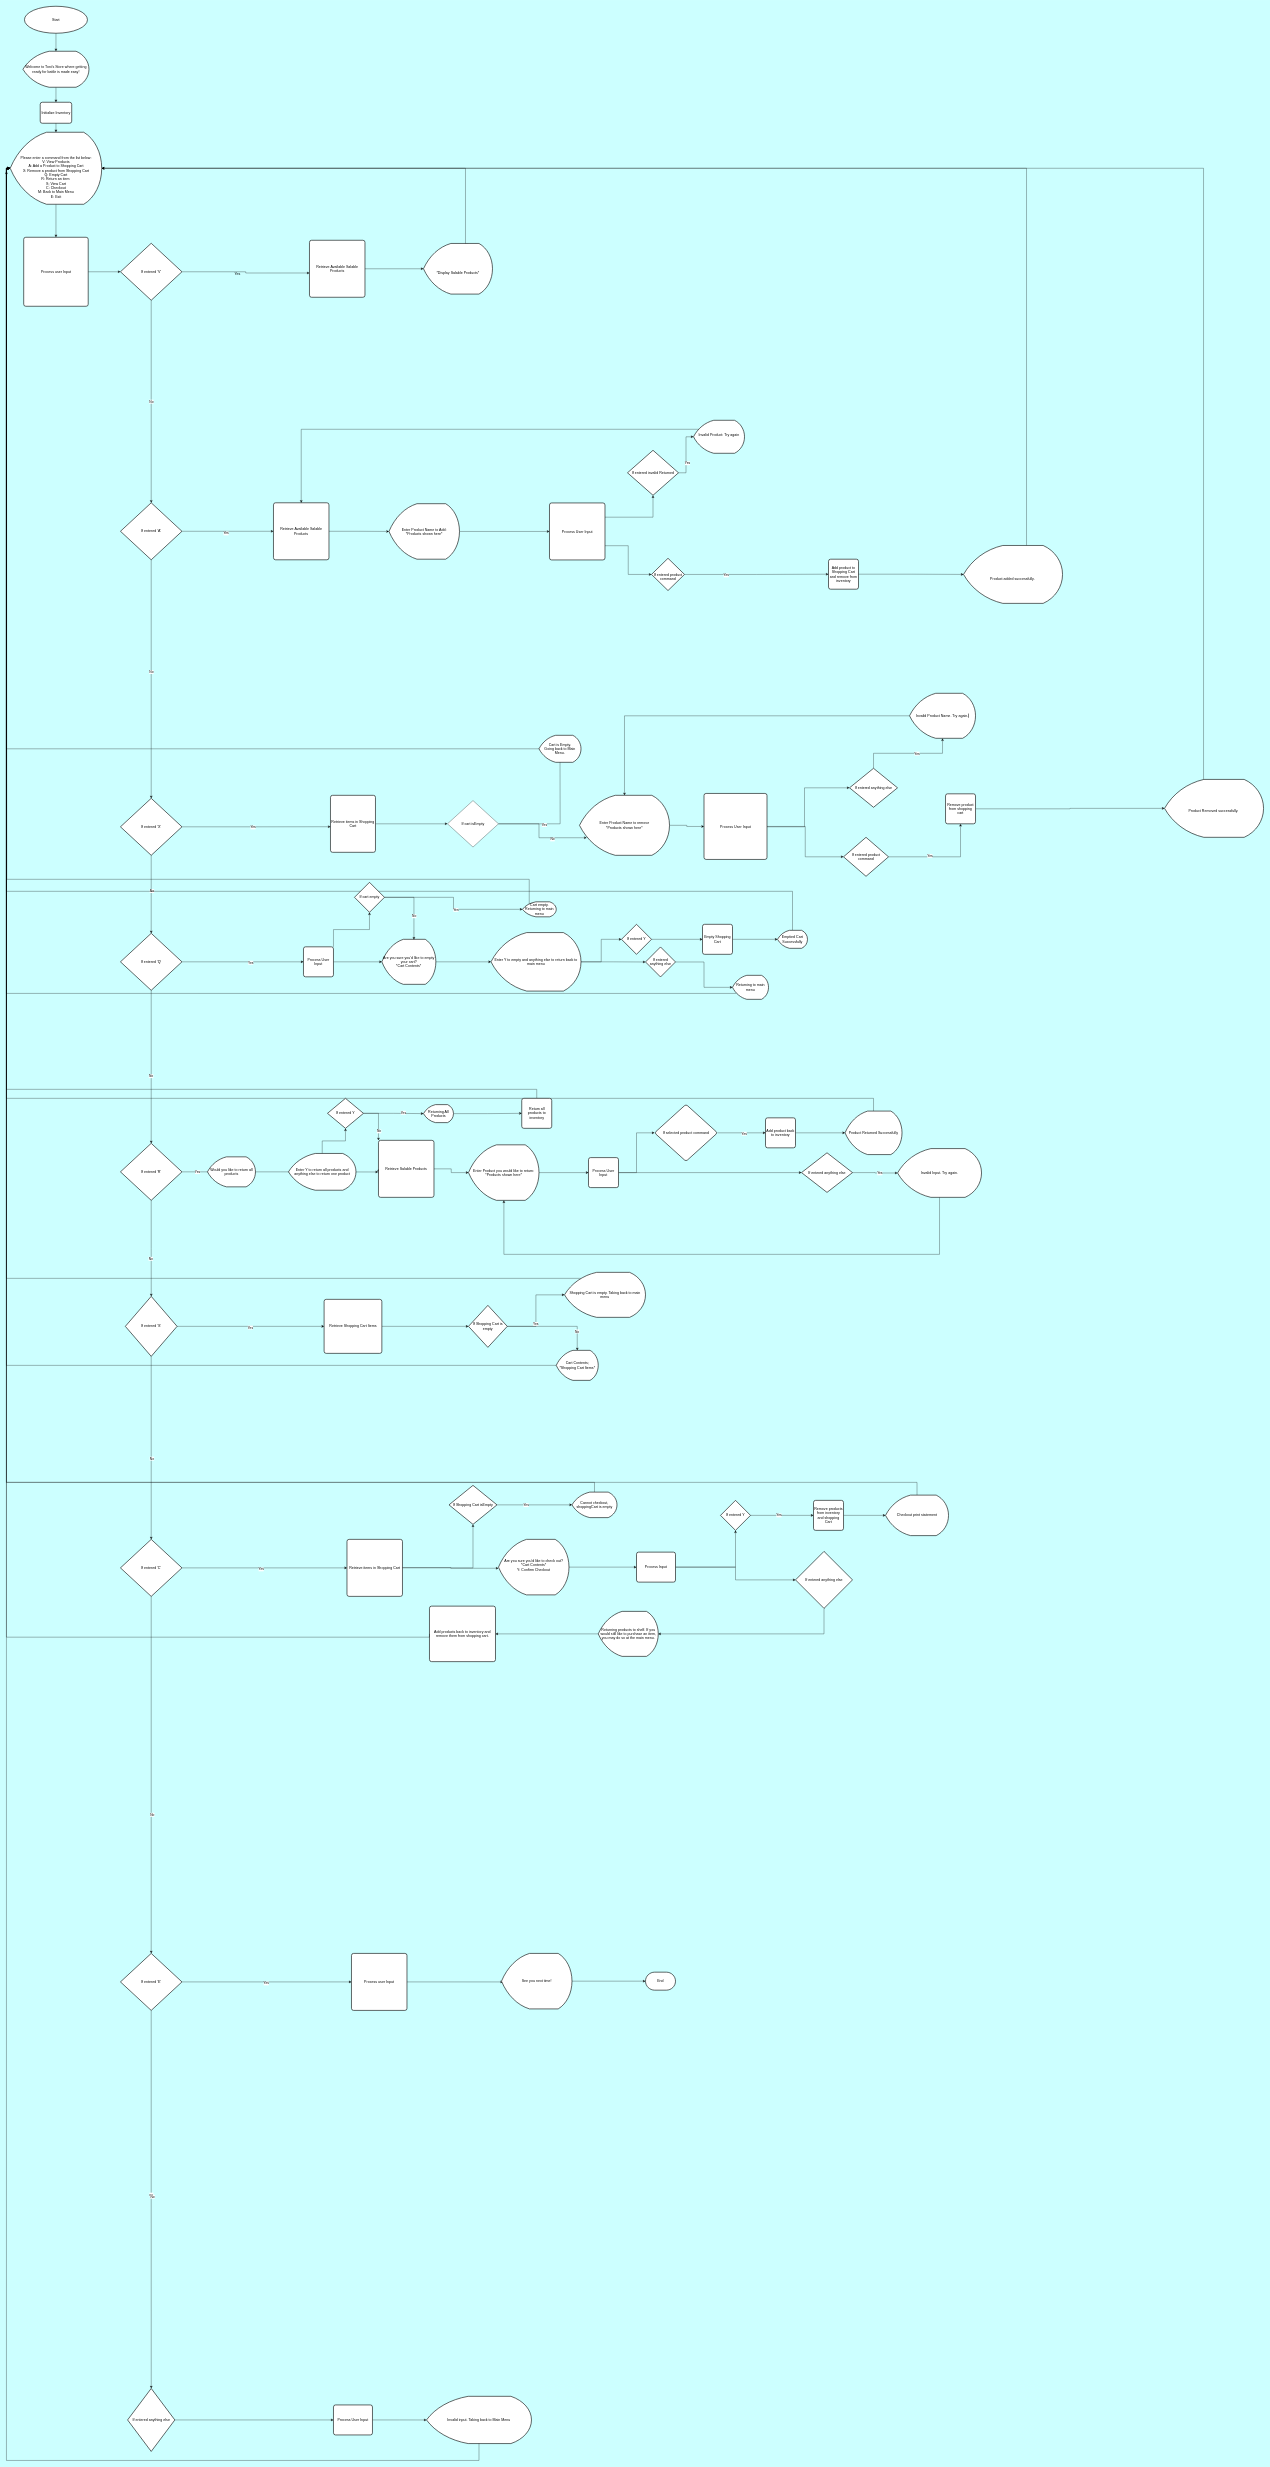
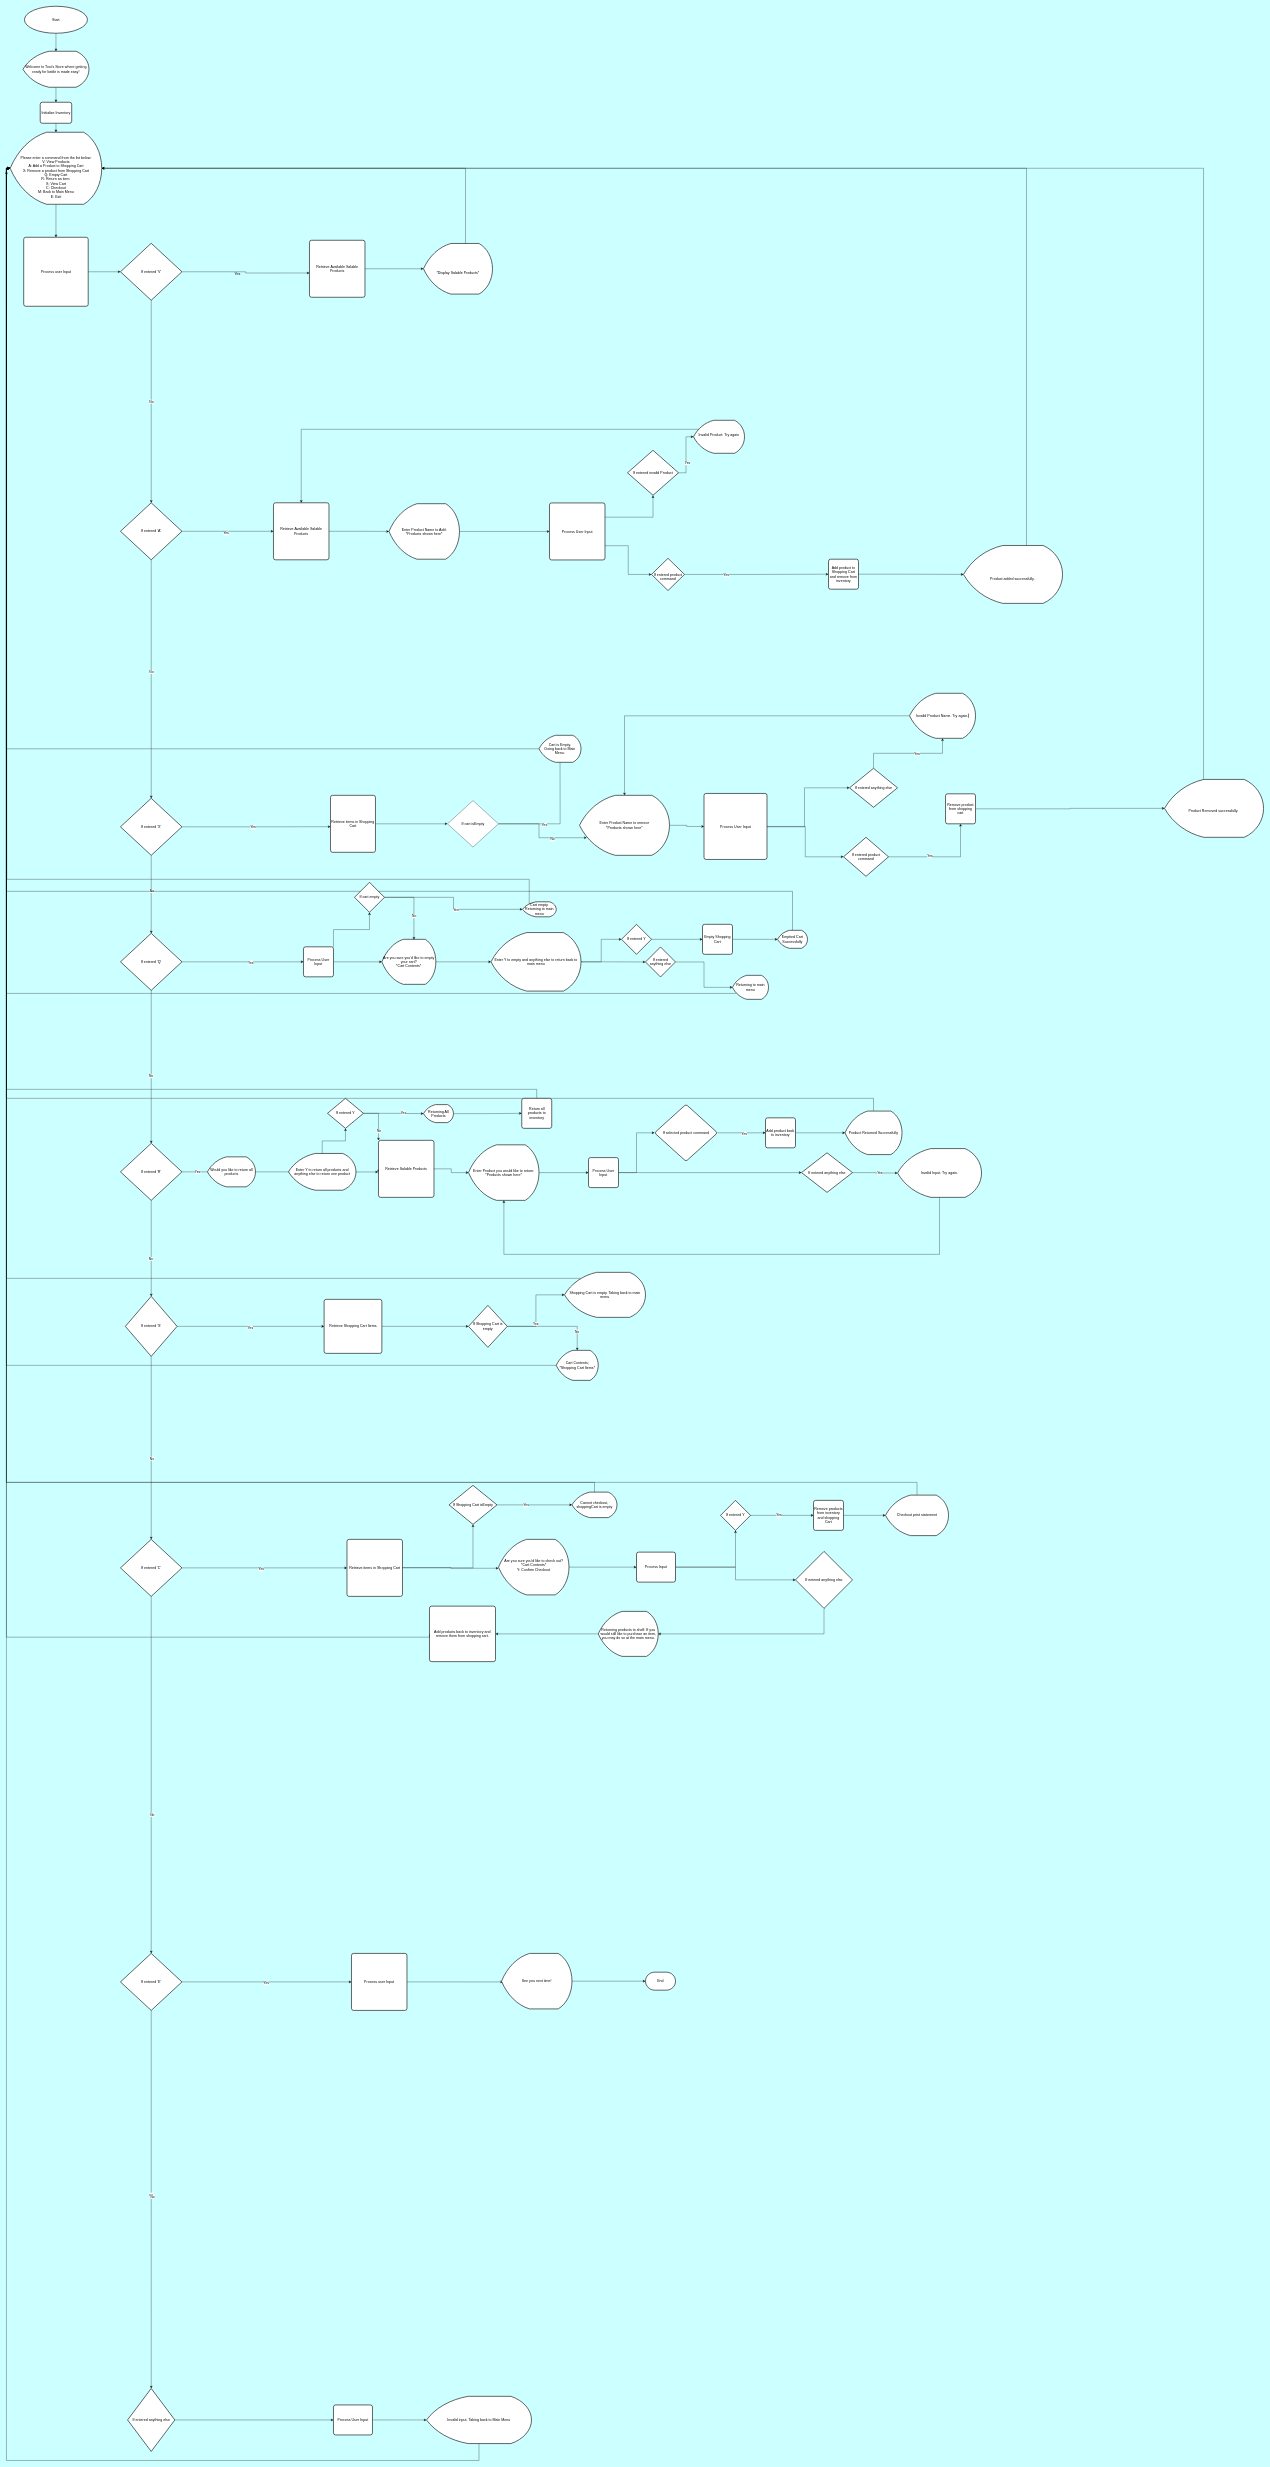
node "If entered invalid Returned": label "If entered invalid Returned" -> "If entered invalid Product"
